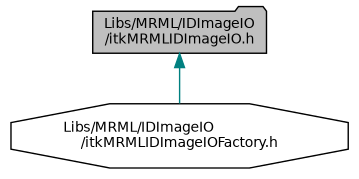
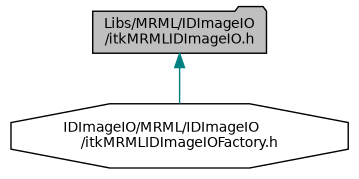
node "Libs/MRML/IDImageIO /itkMRMLIDImageIOFactory.h": label "Libs/MRML/IDImageIO /itkMRMLIDImageIOFactory.h" -> "IDImageIO/MRML/IDImageIO /itkMRMLIDImageIOFactory.h"
